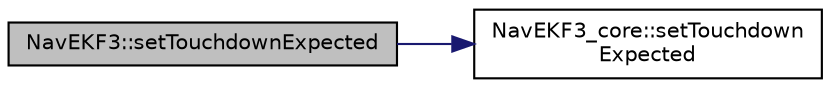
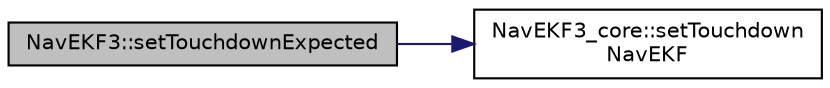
node "NavEKF3_core::setTouchdown Expected": label "NavEKF3_core::setTouchdown Expected" -> "NavEKF3_core::setTouchdown NavEKF"
